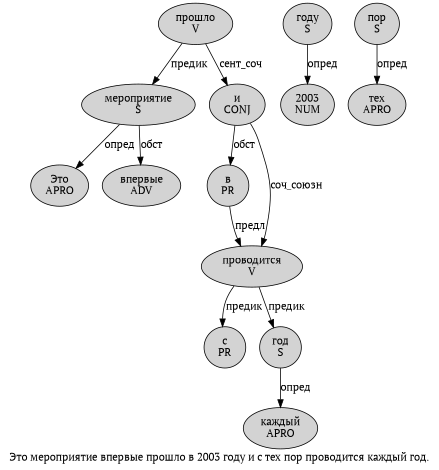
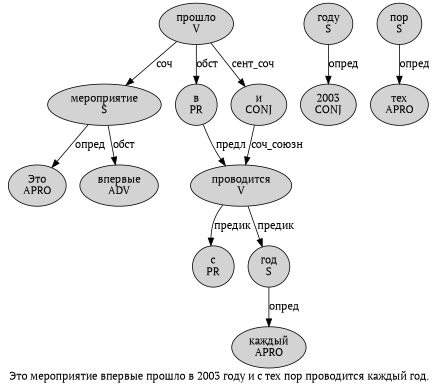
edge "прошло V" -> "мероприятие S": label "предик" -> "соч"
node "2003 NUM": label "2003 NUM" -> "2003 CONJ"
edge "и CONJ" -> "в PR": now "прошло V" -> "в PR"
